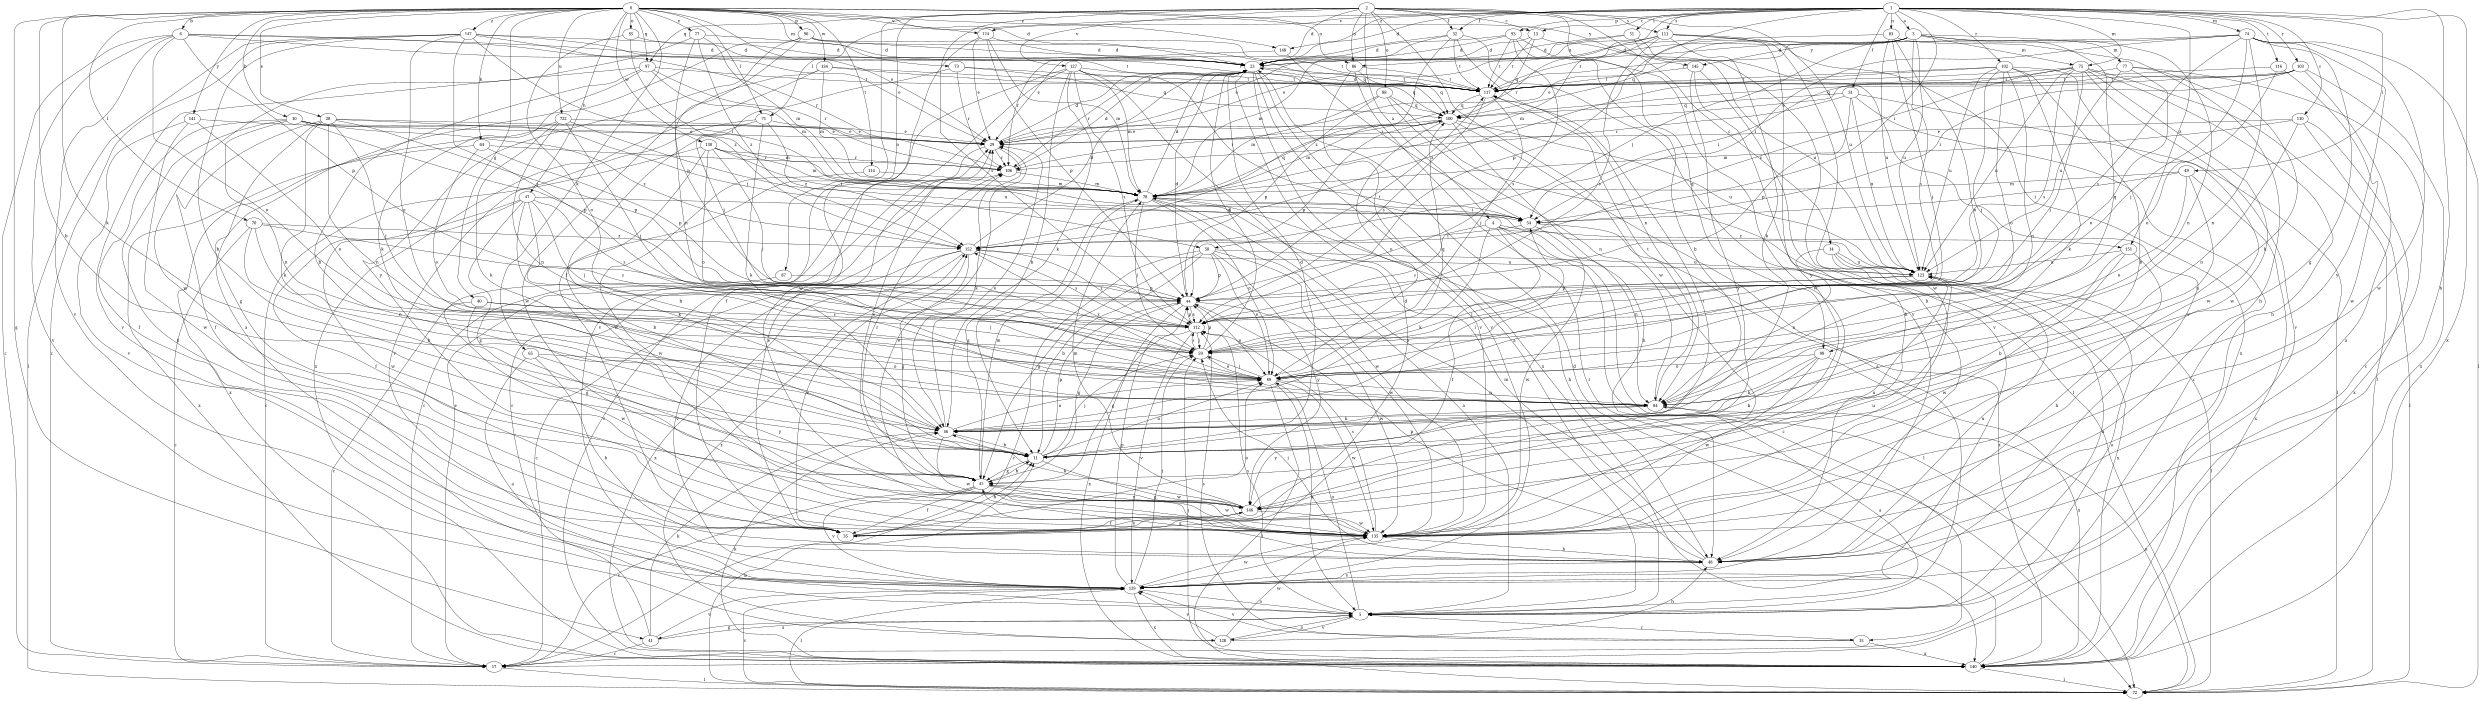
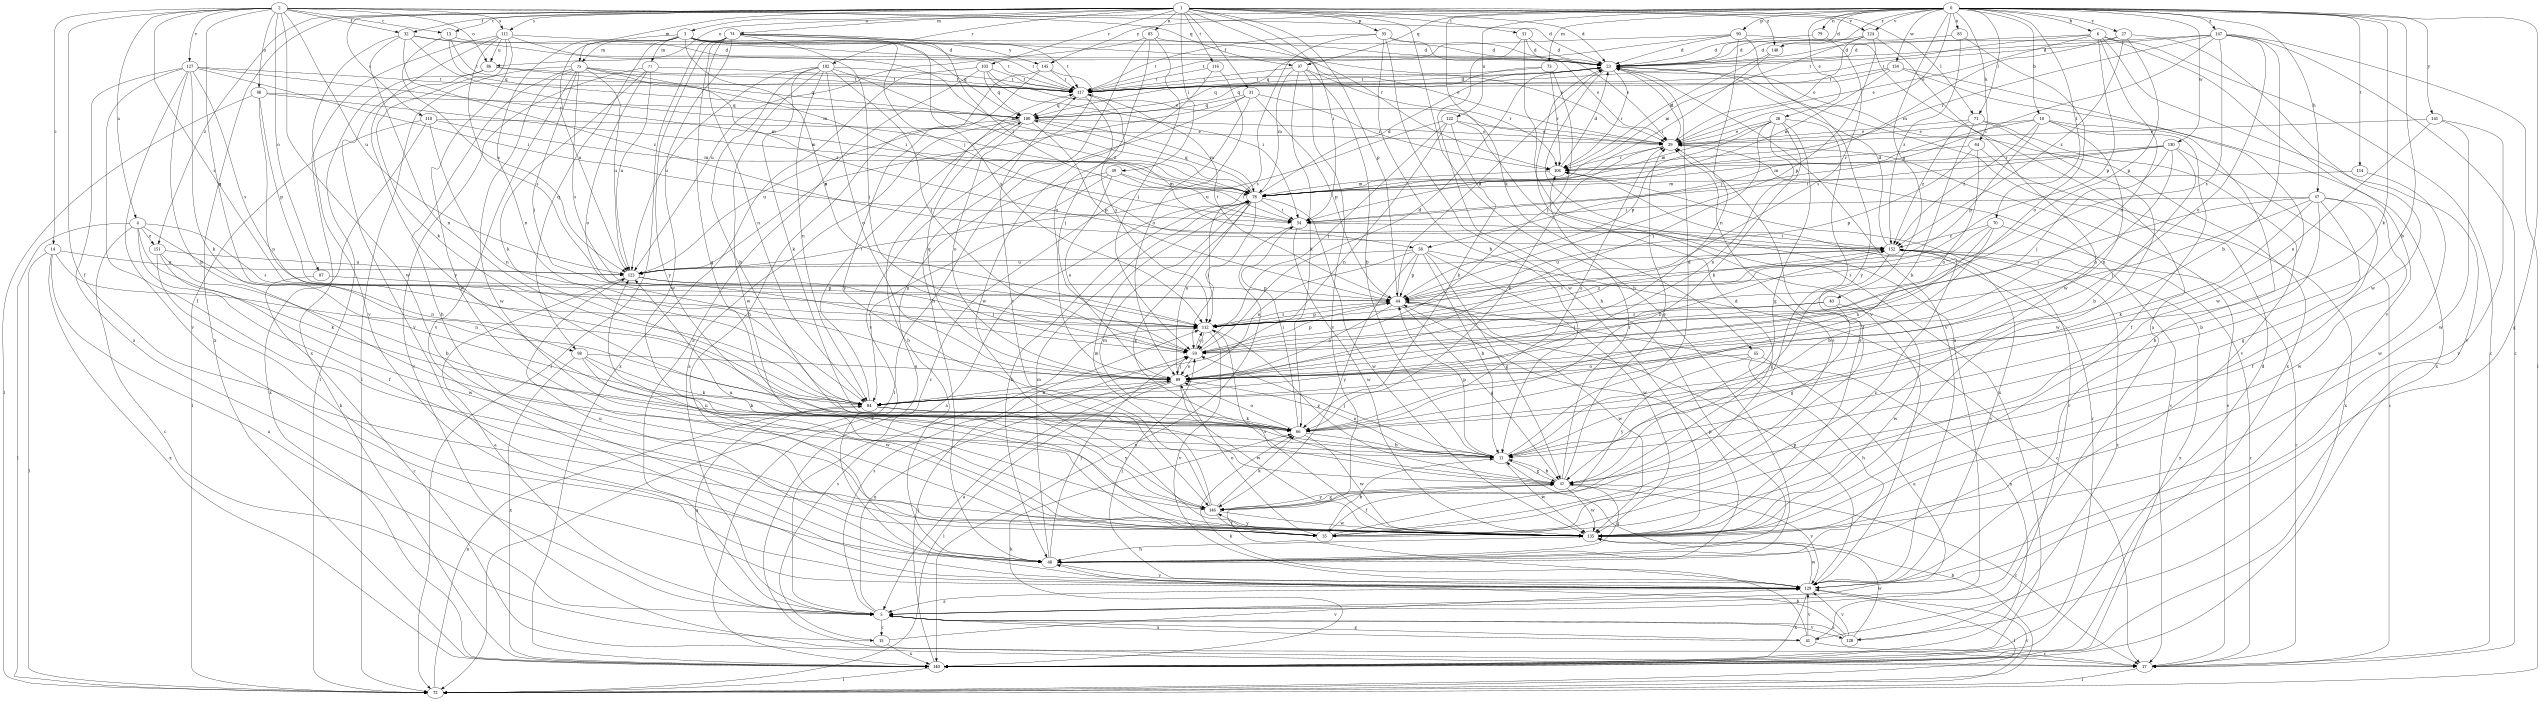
node "79": added
node "722": label "722" -> "122"
